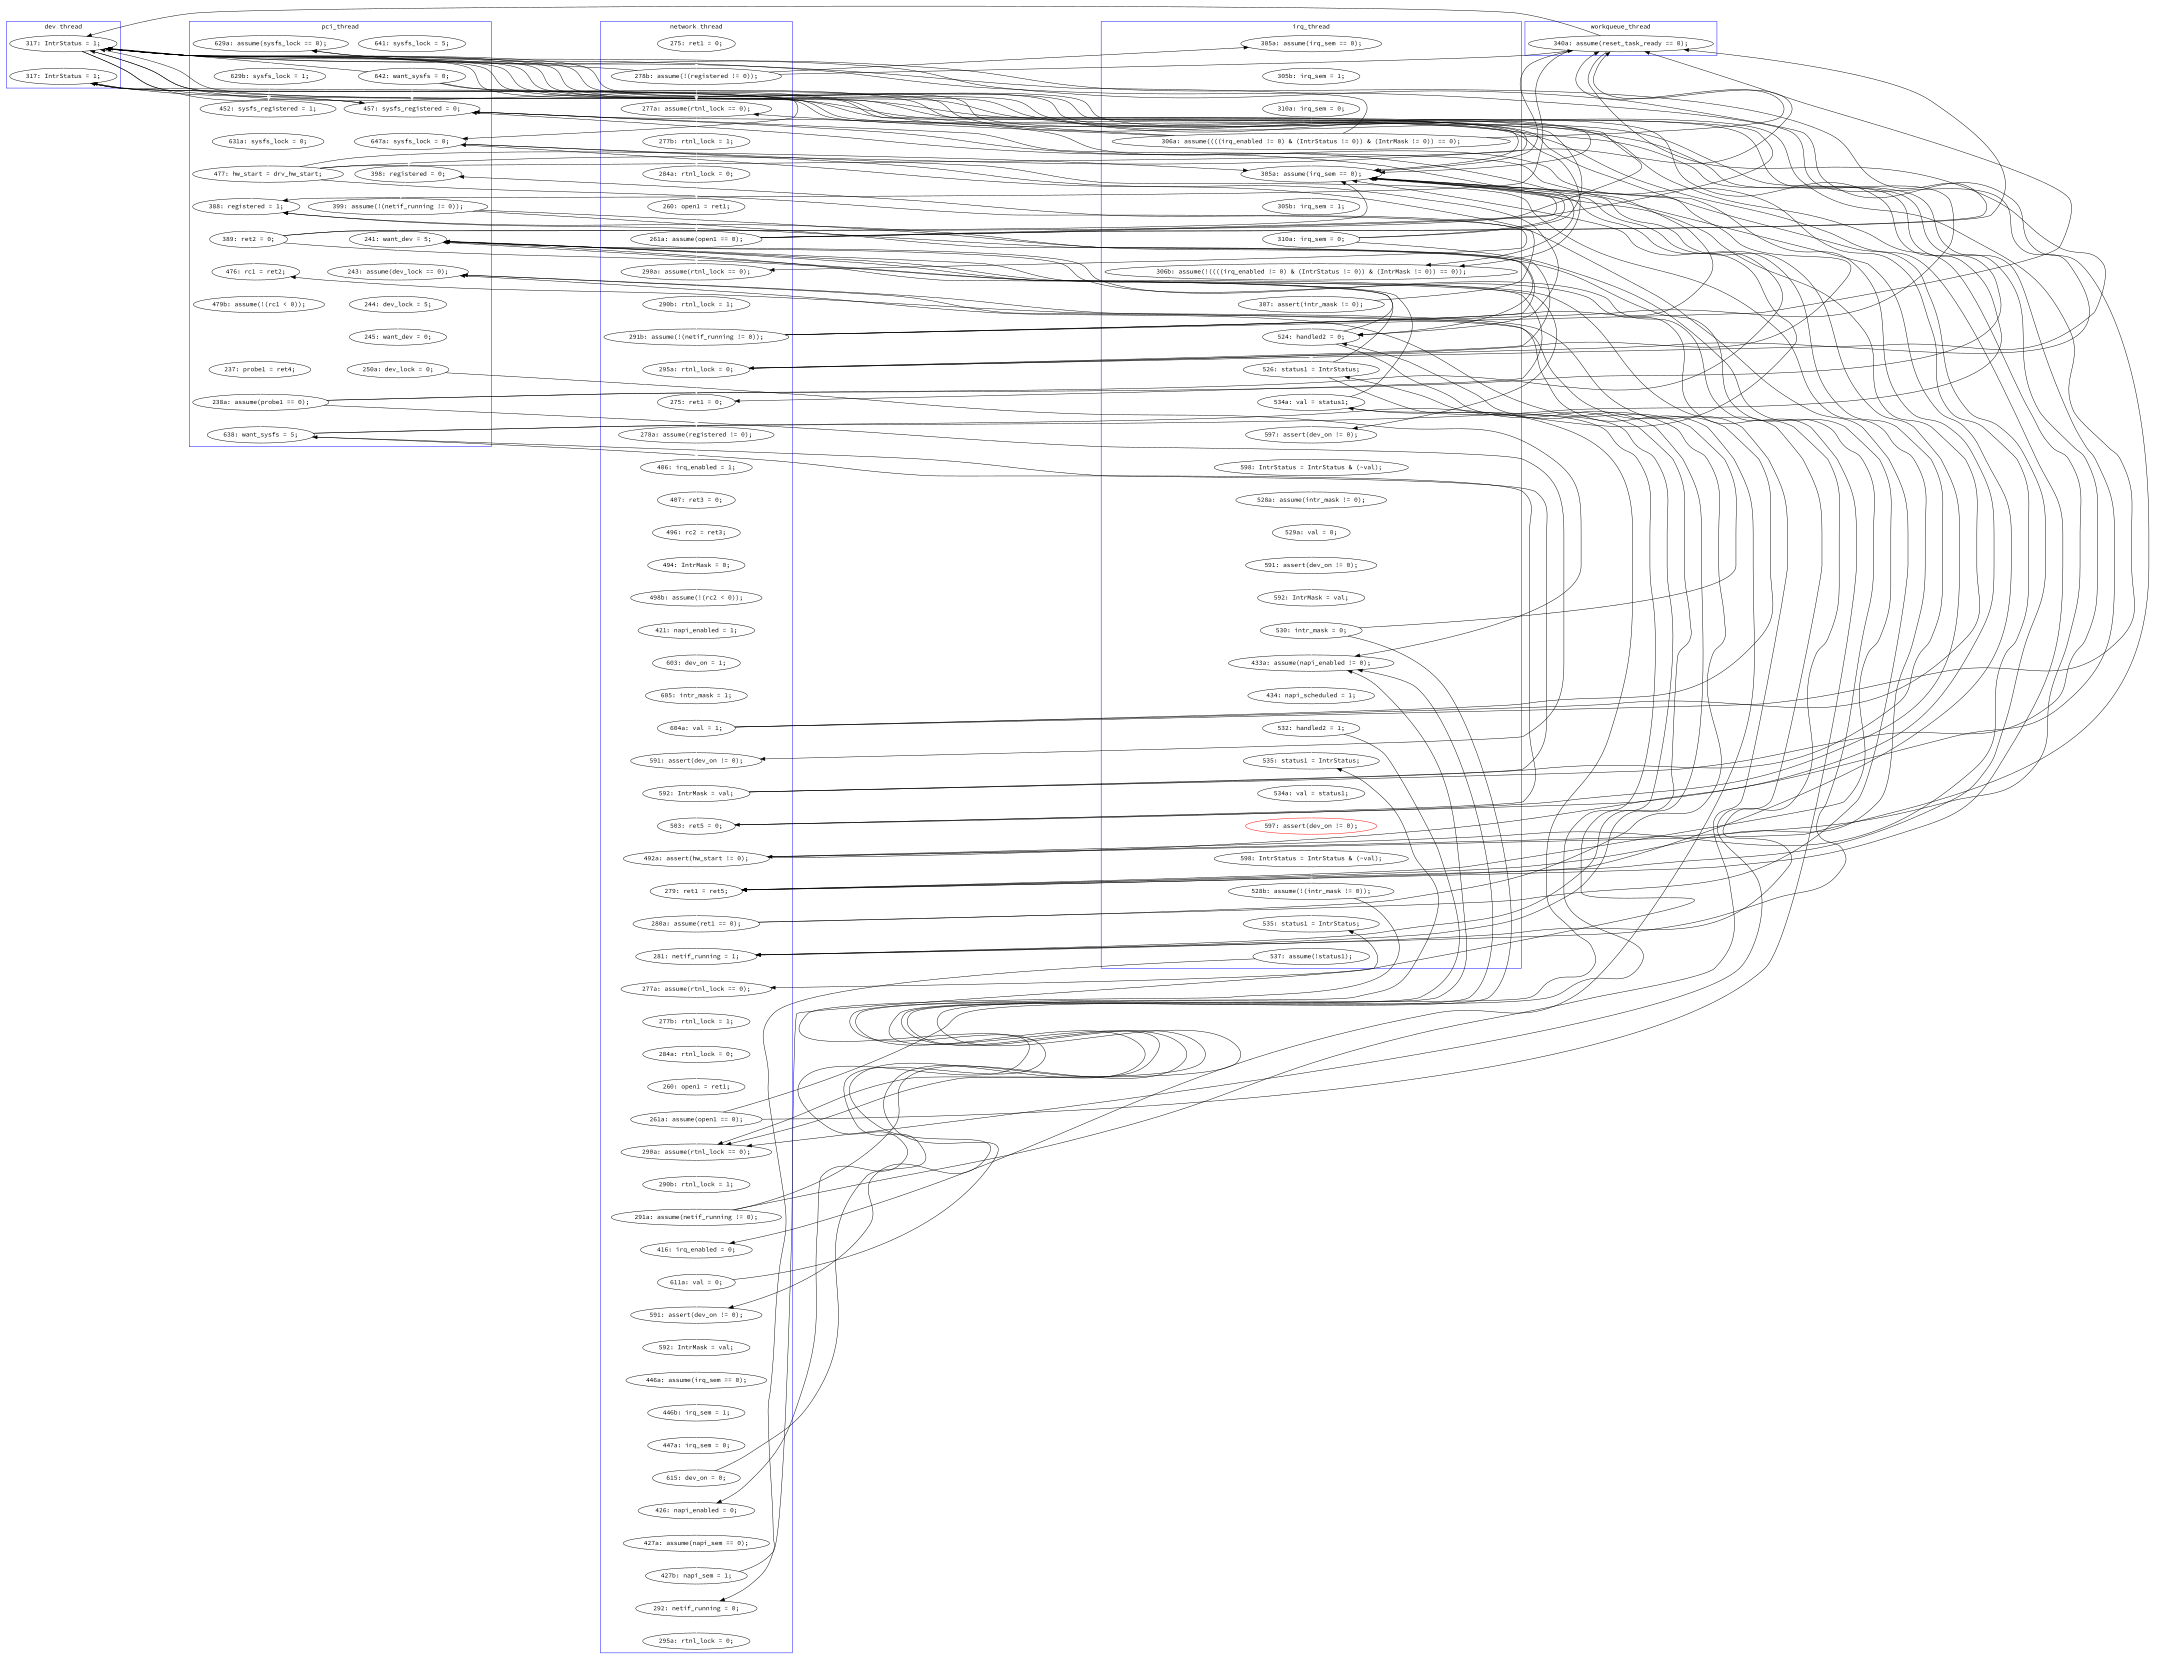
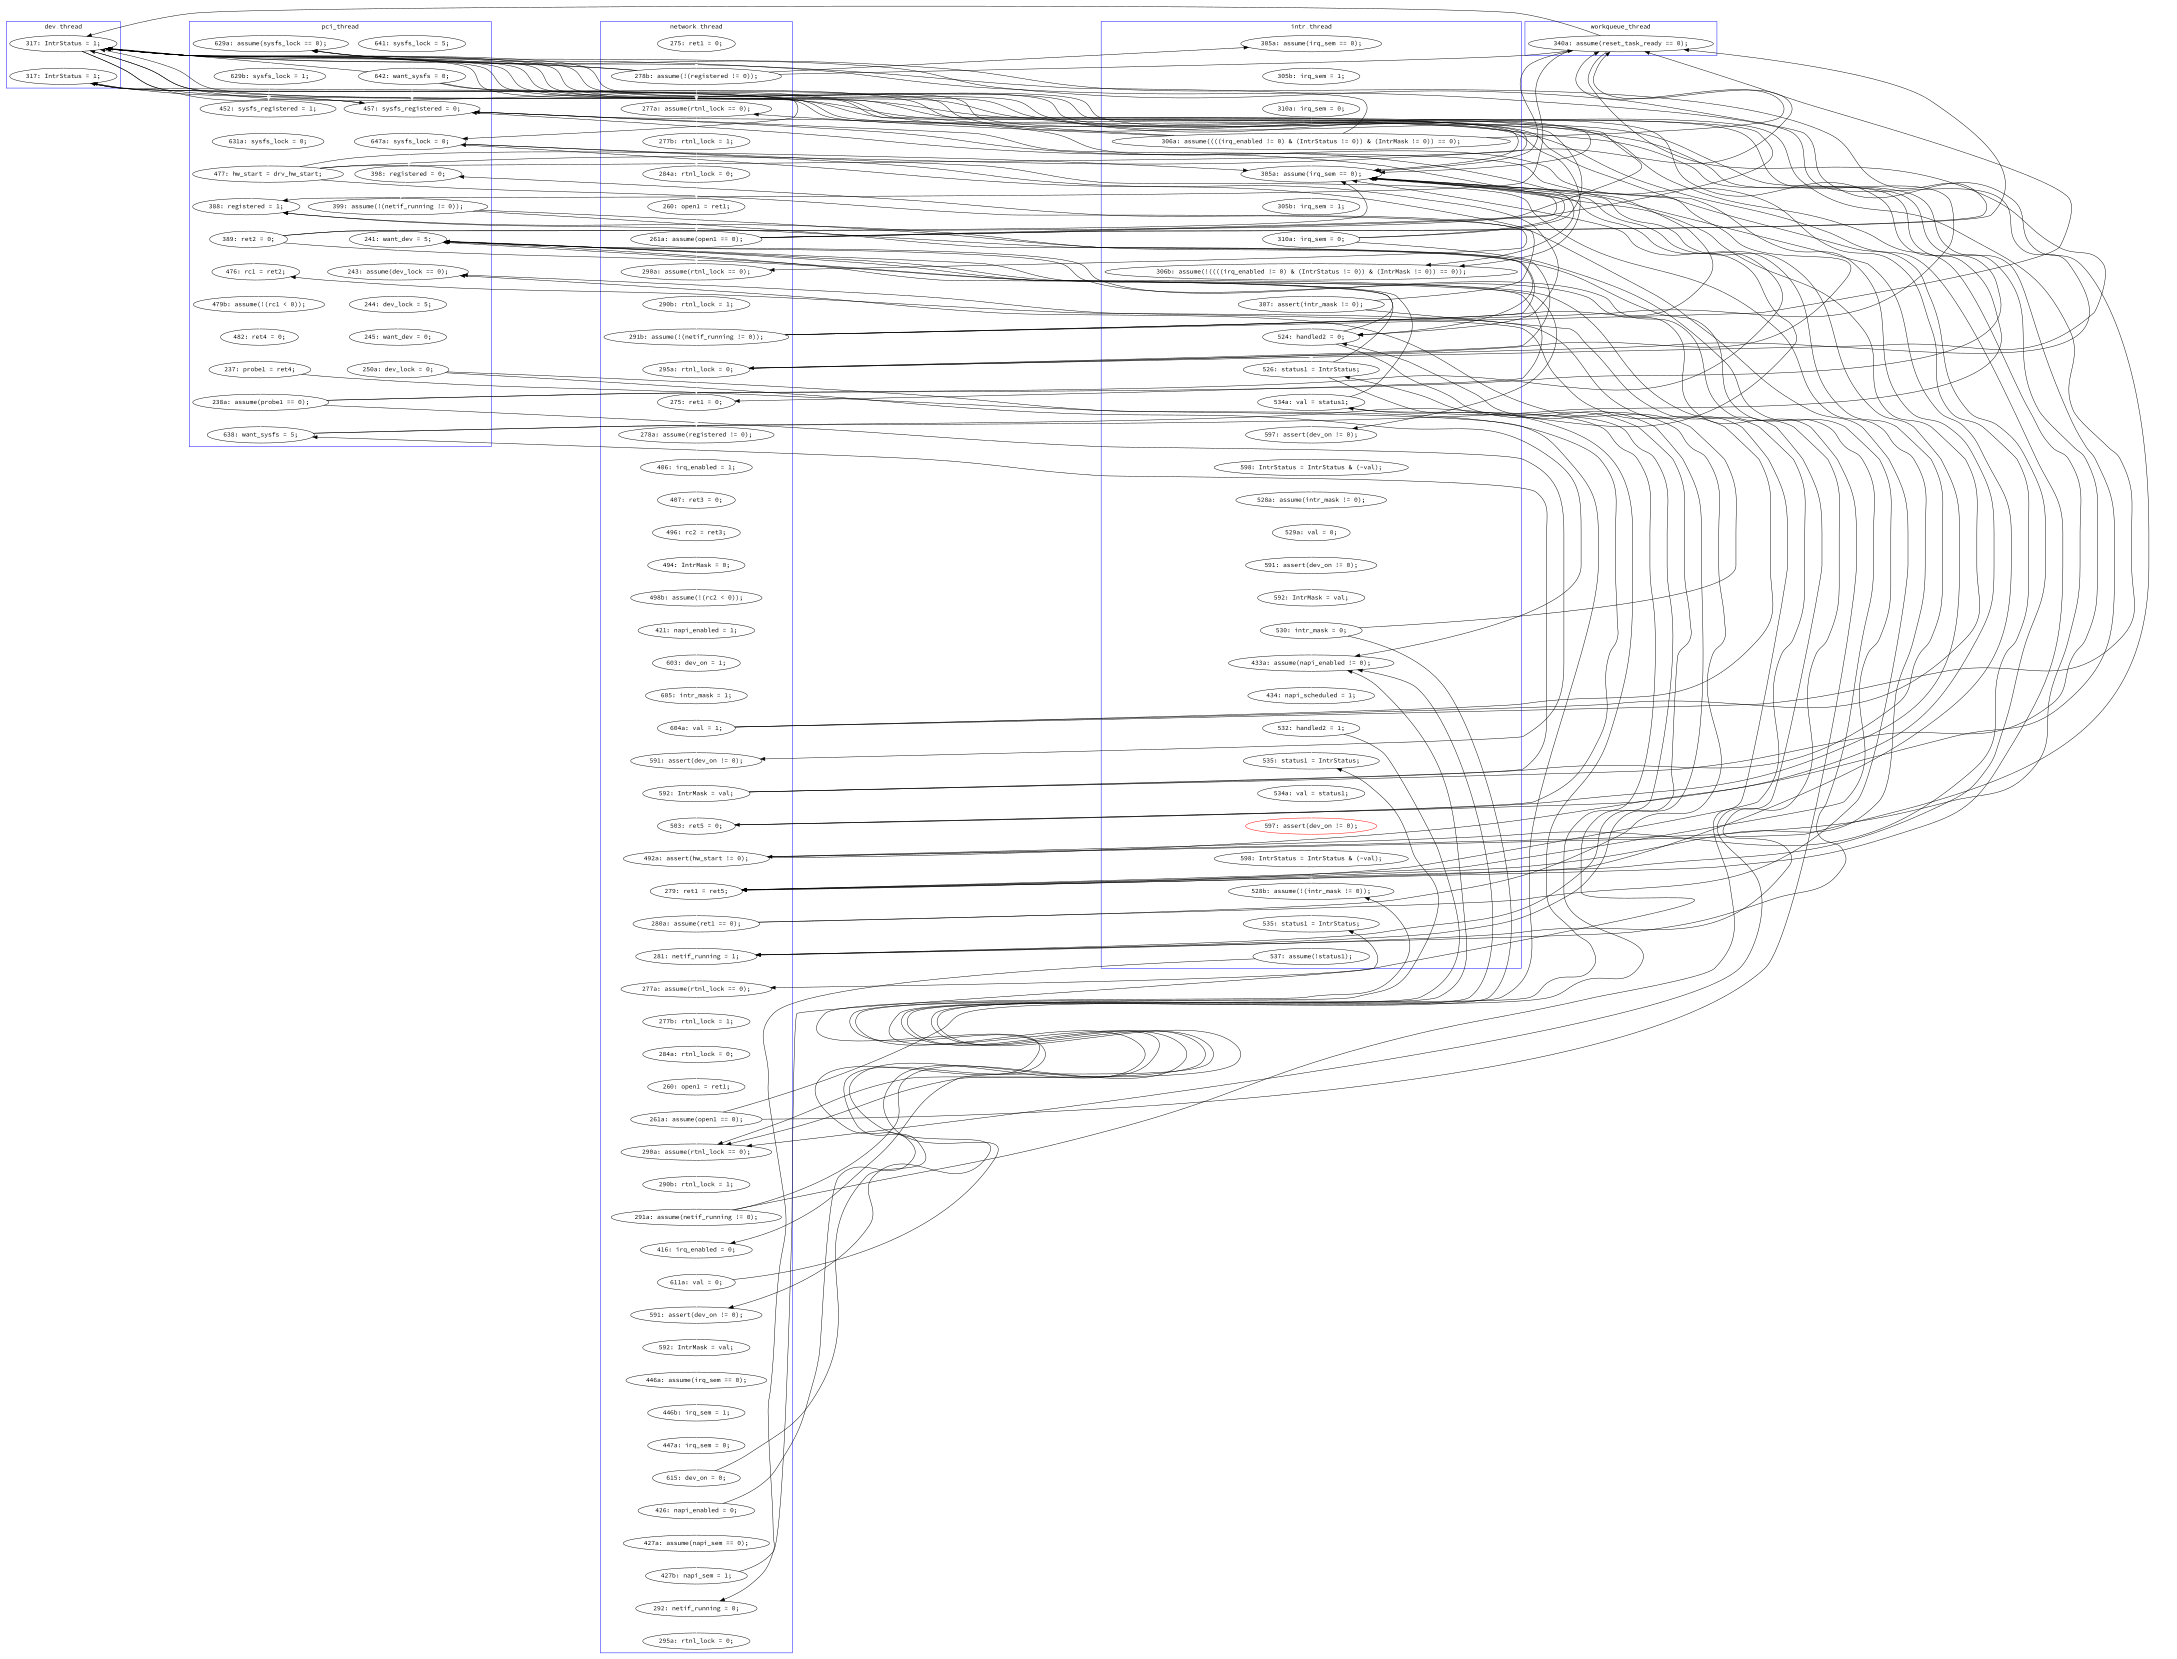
cluster "irq_thread": label "irq_thread" -> "intr_thread"
edge "278b: assume(!(registered != 0));" -> "629a: assume(sysfs_lock == 0);": added
node "482: ret4 = 0;": added
edge "638: want_sysfs = 5;" -> "503: ret5 = 0;": now "237: probe1 = ret4;" -> "503: ret5 = 0;"
edge "243: assume(dev_lock == 0);" -> "416: irq_enabled = 0;": now "250a: dev_lock = 0;" -> "416: irq_enabled = 0;"
edge "307: assert(intr_mask != 0);" -> "279: ret1 = ret5;": added
edge "528b: assume(!(intr_mask != 0));" -> "426: napi_enabled = 0;": reversed
